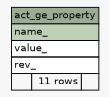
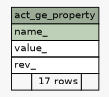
node "act_ge_property": text "11 rows" -> "17 rows"
